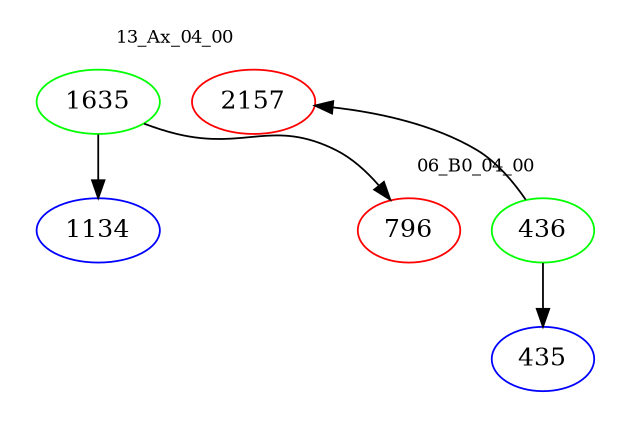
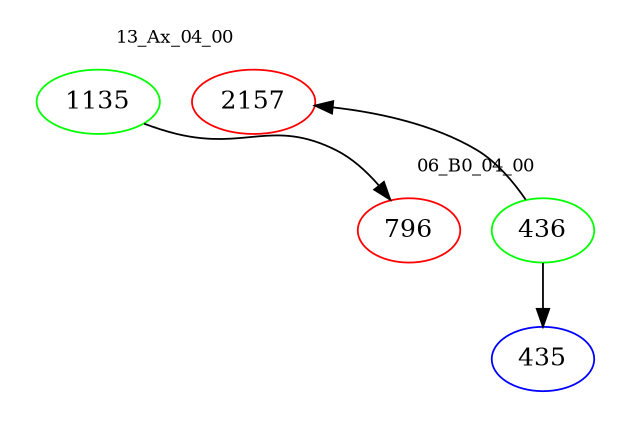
node "1635": label "1635" -> "1135"
node "1134": removed
